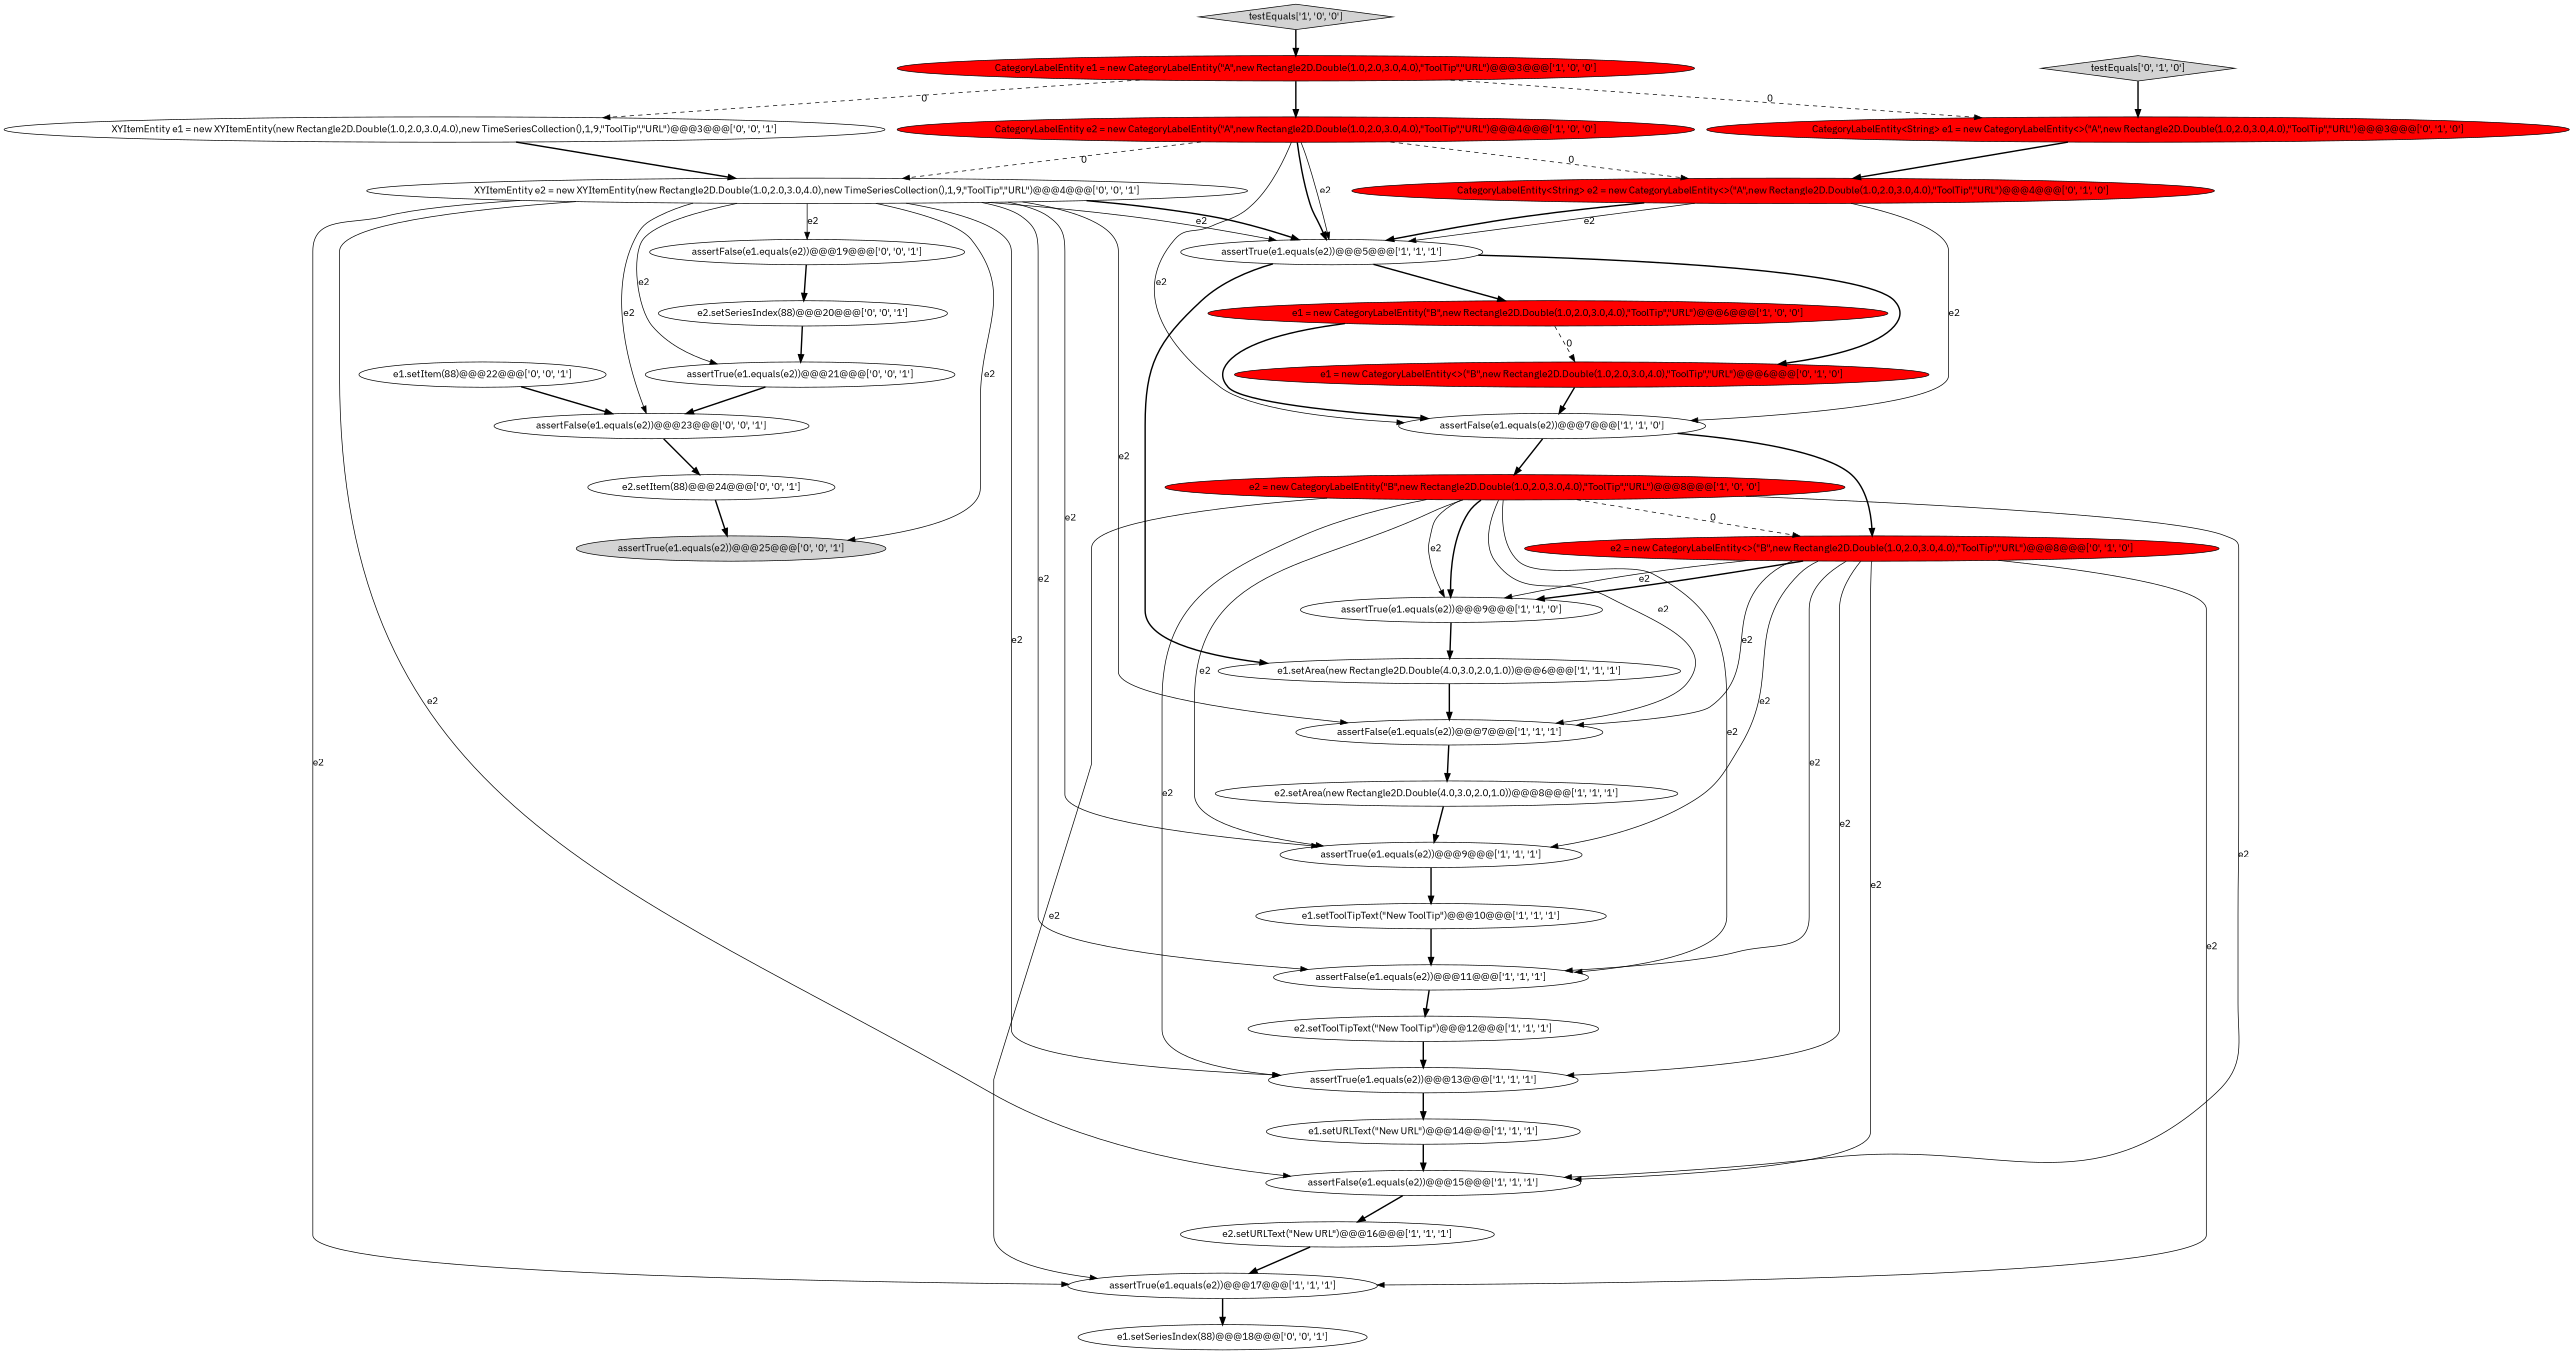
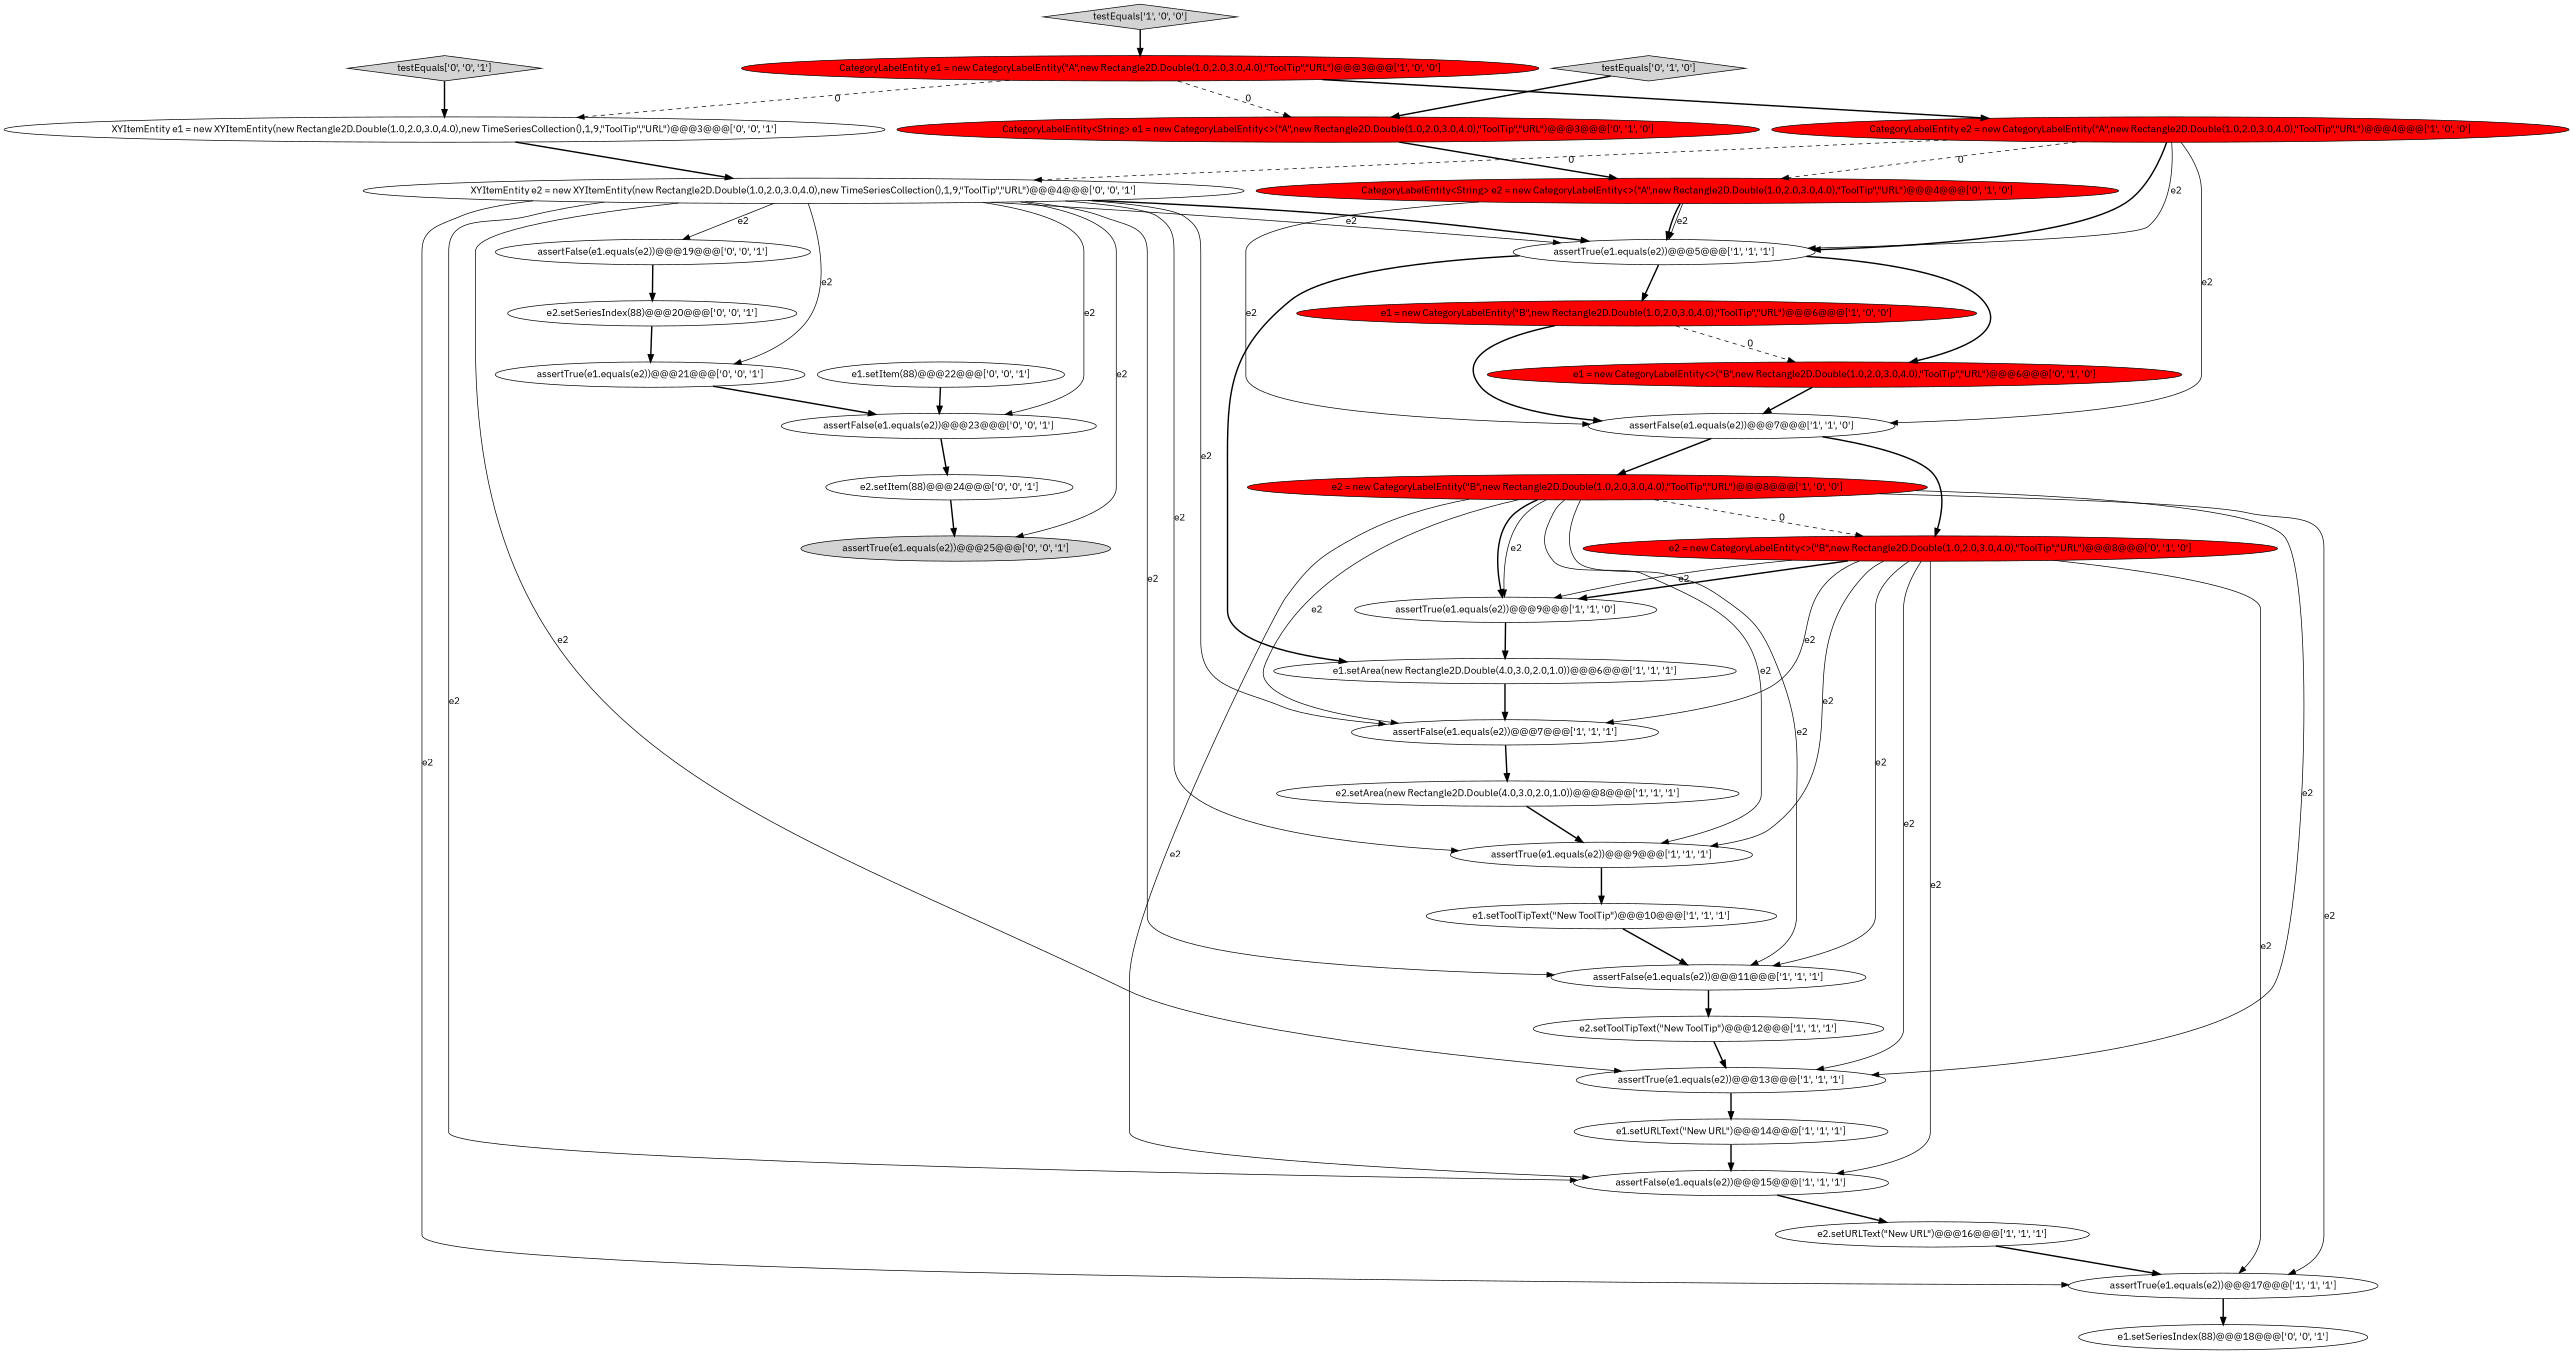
node "testEquals['0', '0', '1']": added
